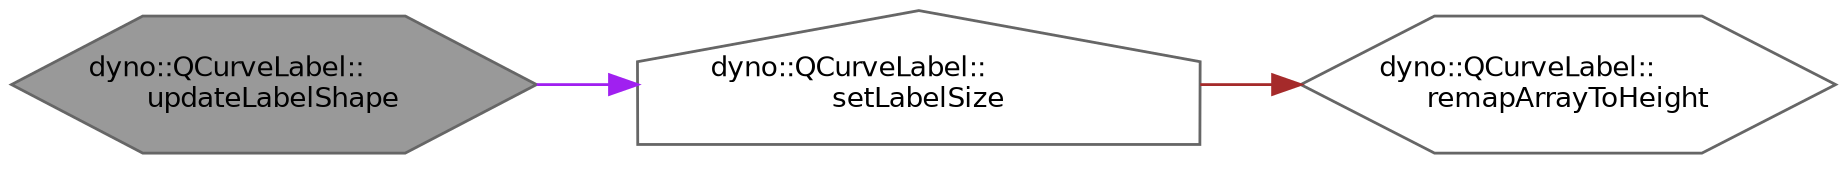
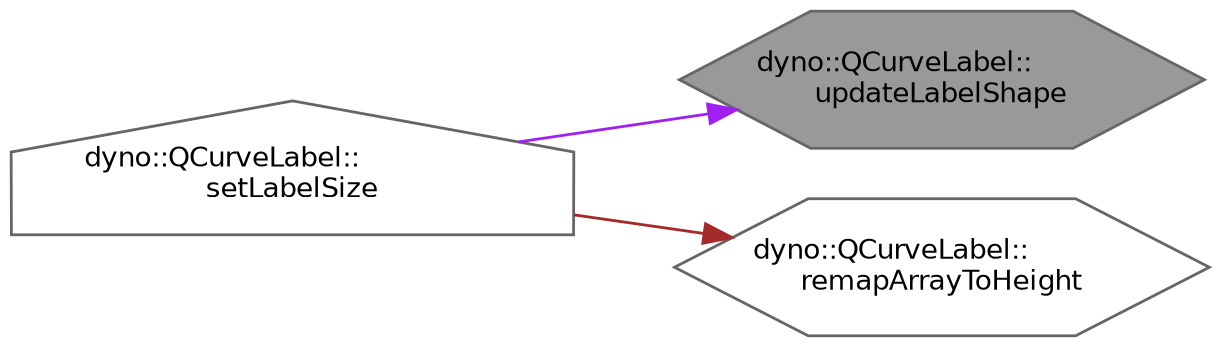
edge "dyno::QCurveLabel:: updateLabelShape" -> "dyno::QCurveLabel:: setLabelSize": reversed
